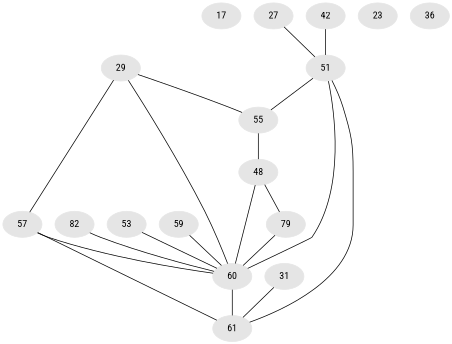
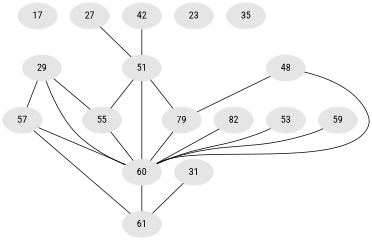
node "36": label "36" -> "35"
edge "55" -- "48": now "55" -- "60"
edge "51" -- "61": now "51" -- "79"
